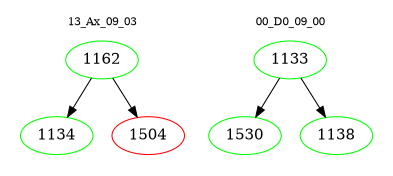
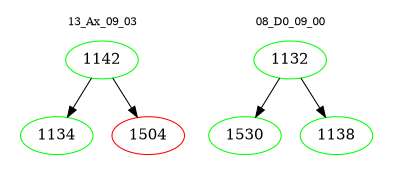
cluster "00_D0_09_00": label "00_D0_09_00" -> "08_D0_09_00"
node "1162": label "1162" -> "1142"
node "1133": label "1133" -> "1132"
